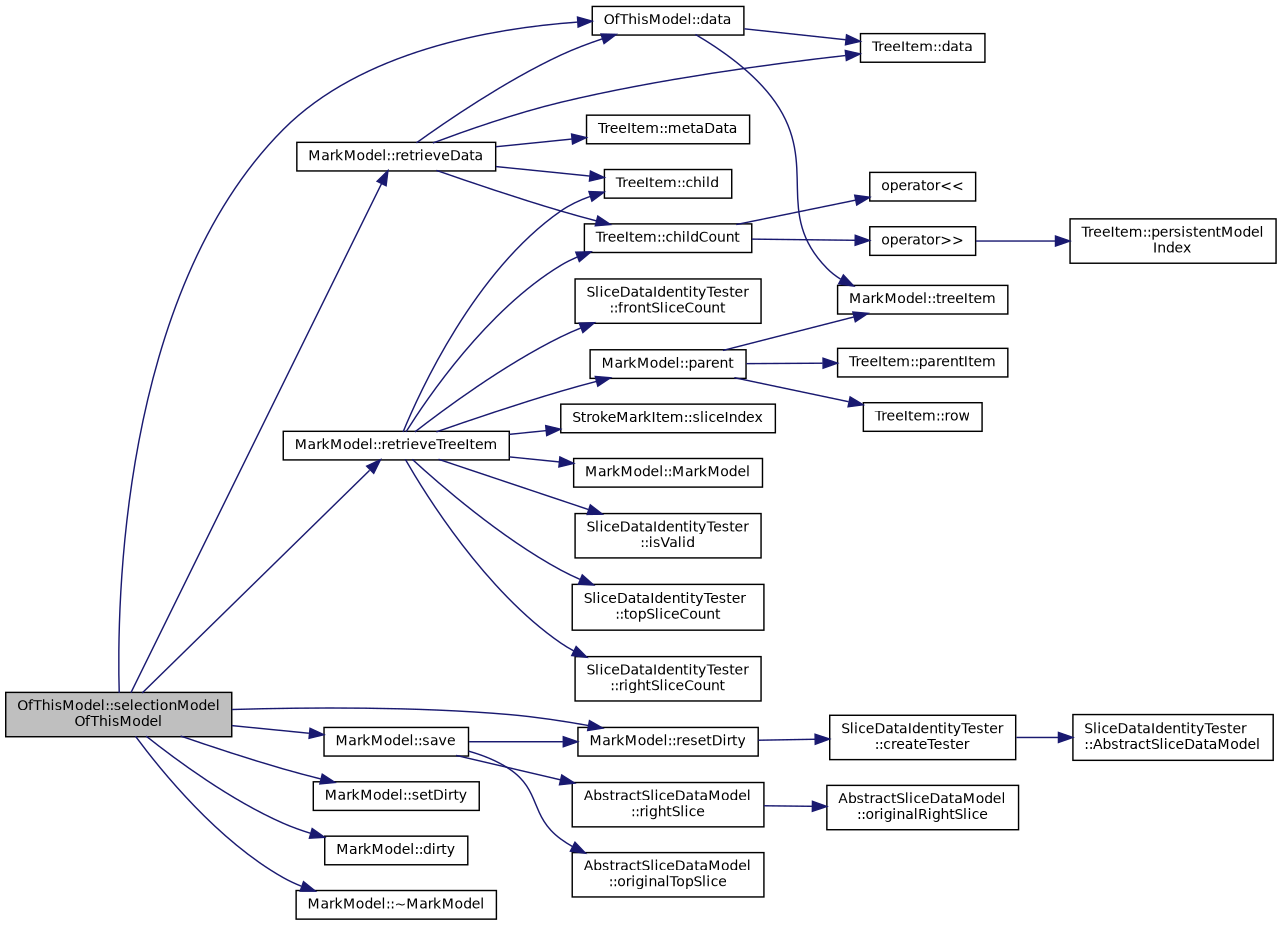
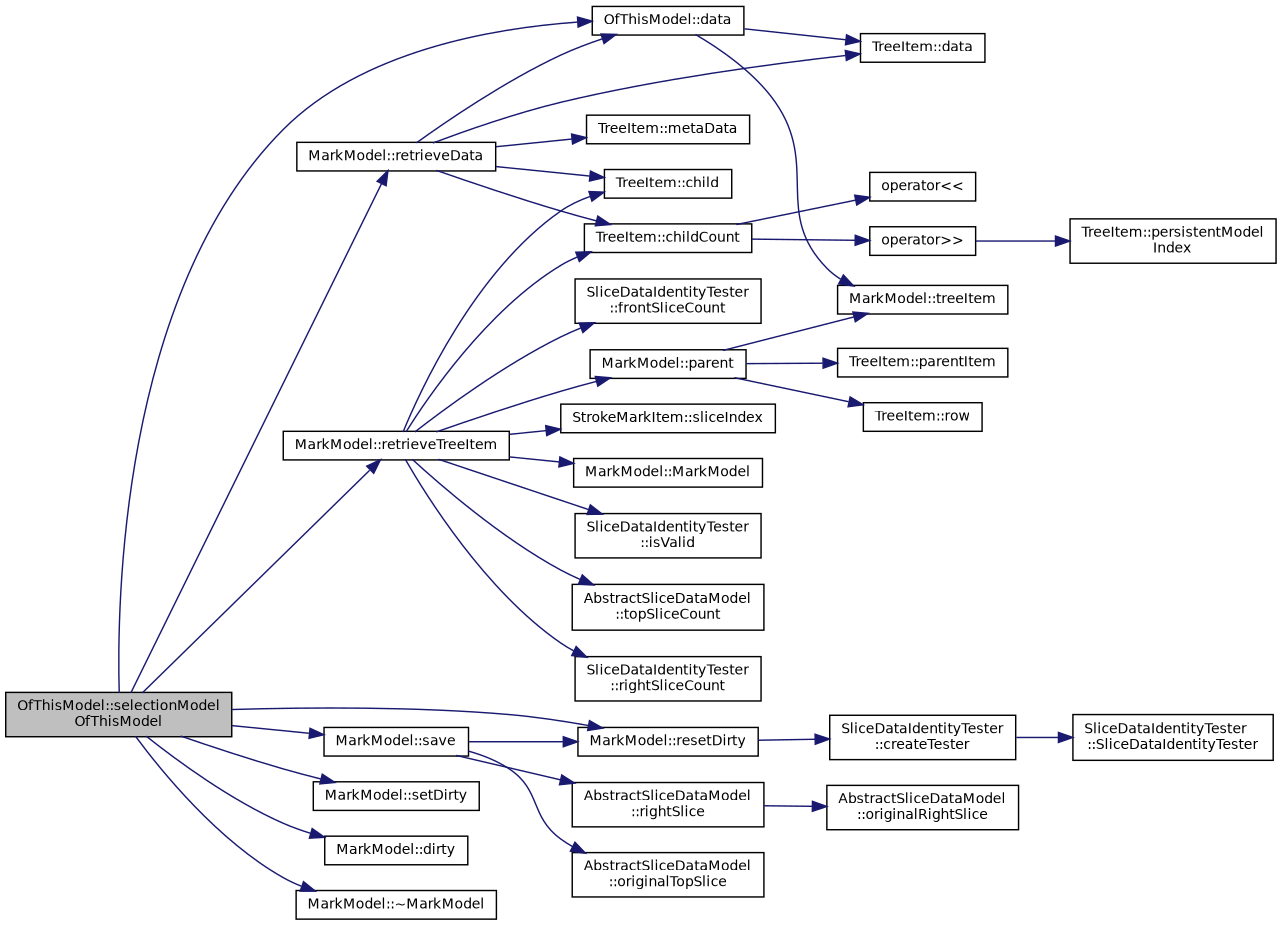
node "SliceDataIdentityTester ::topSliceCount": label "SliceDataIdentityTester ::topSliceCount" -> "AbstractSliceDataModel ::topSliceCount"
node "SliceDataIdentityTester ::AbstractSliceDataModel": label "SliceDataIdentityTester ::AbstractSliceDataModel" -> "SliceDataIdentityTester ::SliceDataIdentityTester"
